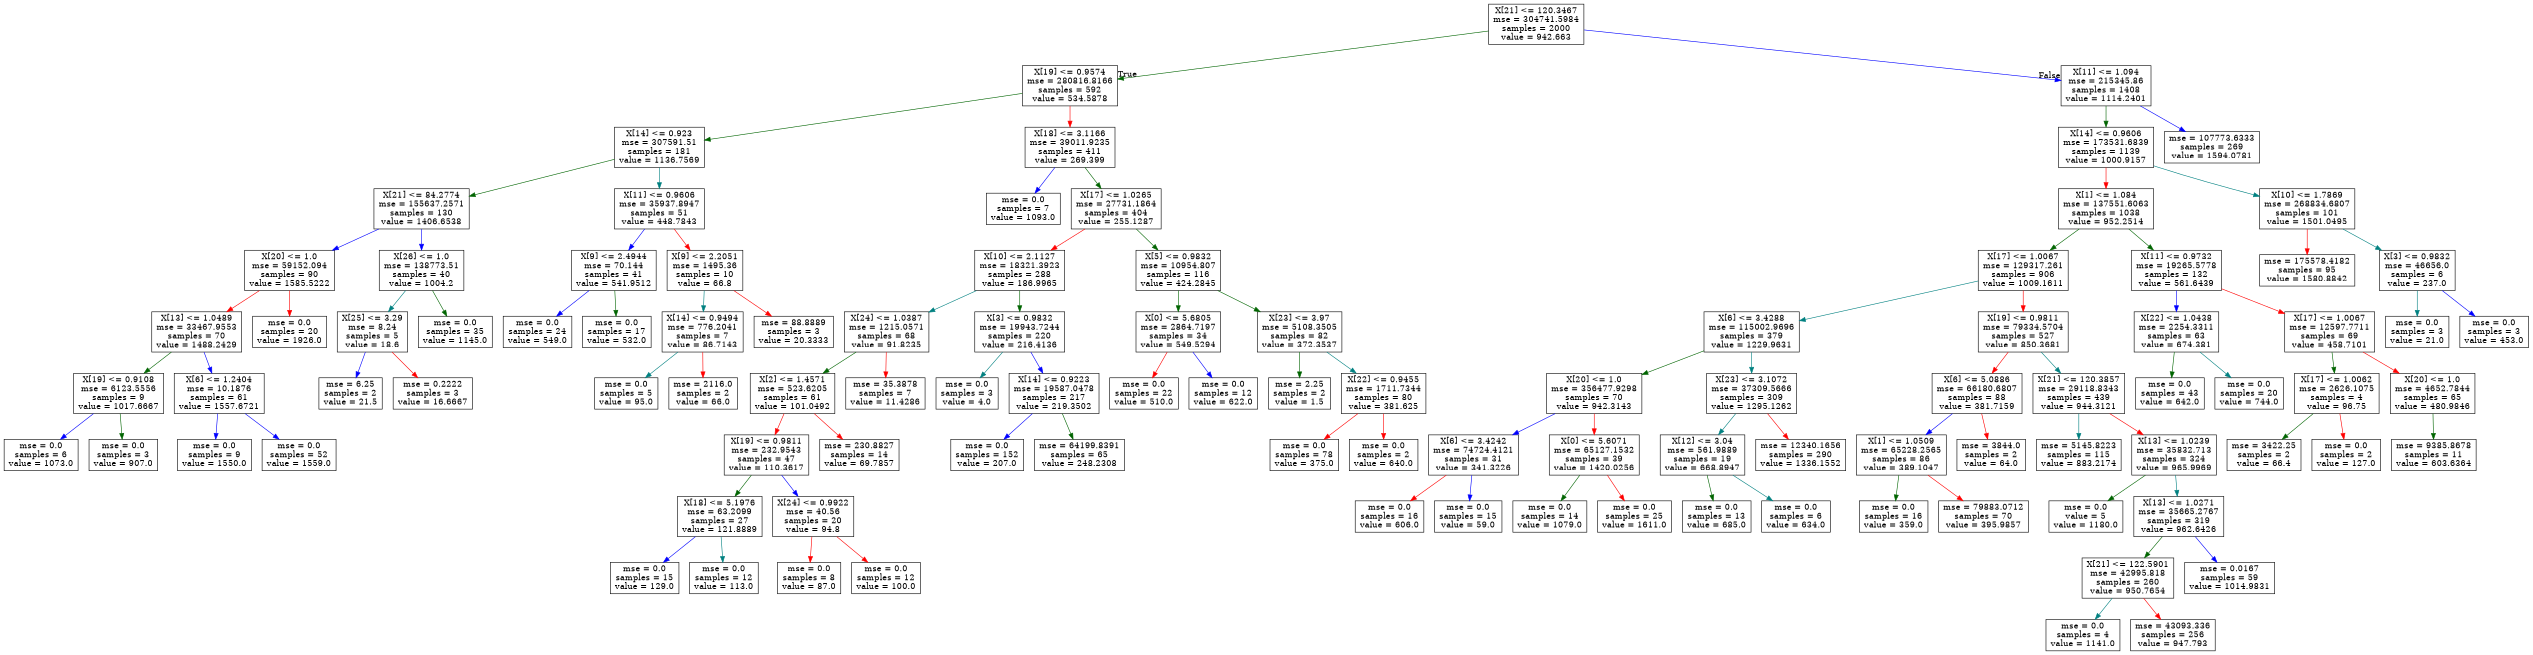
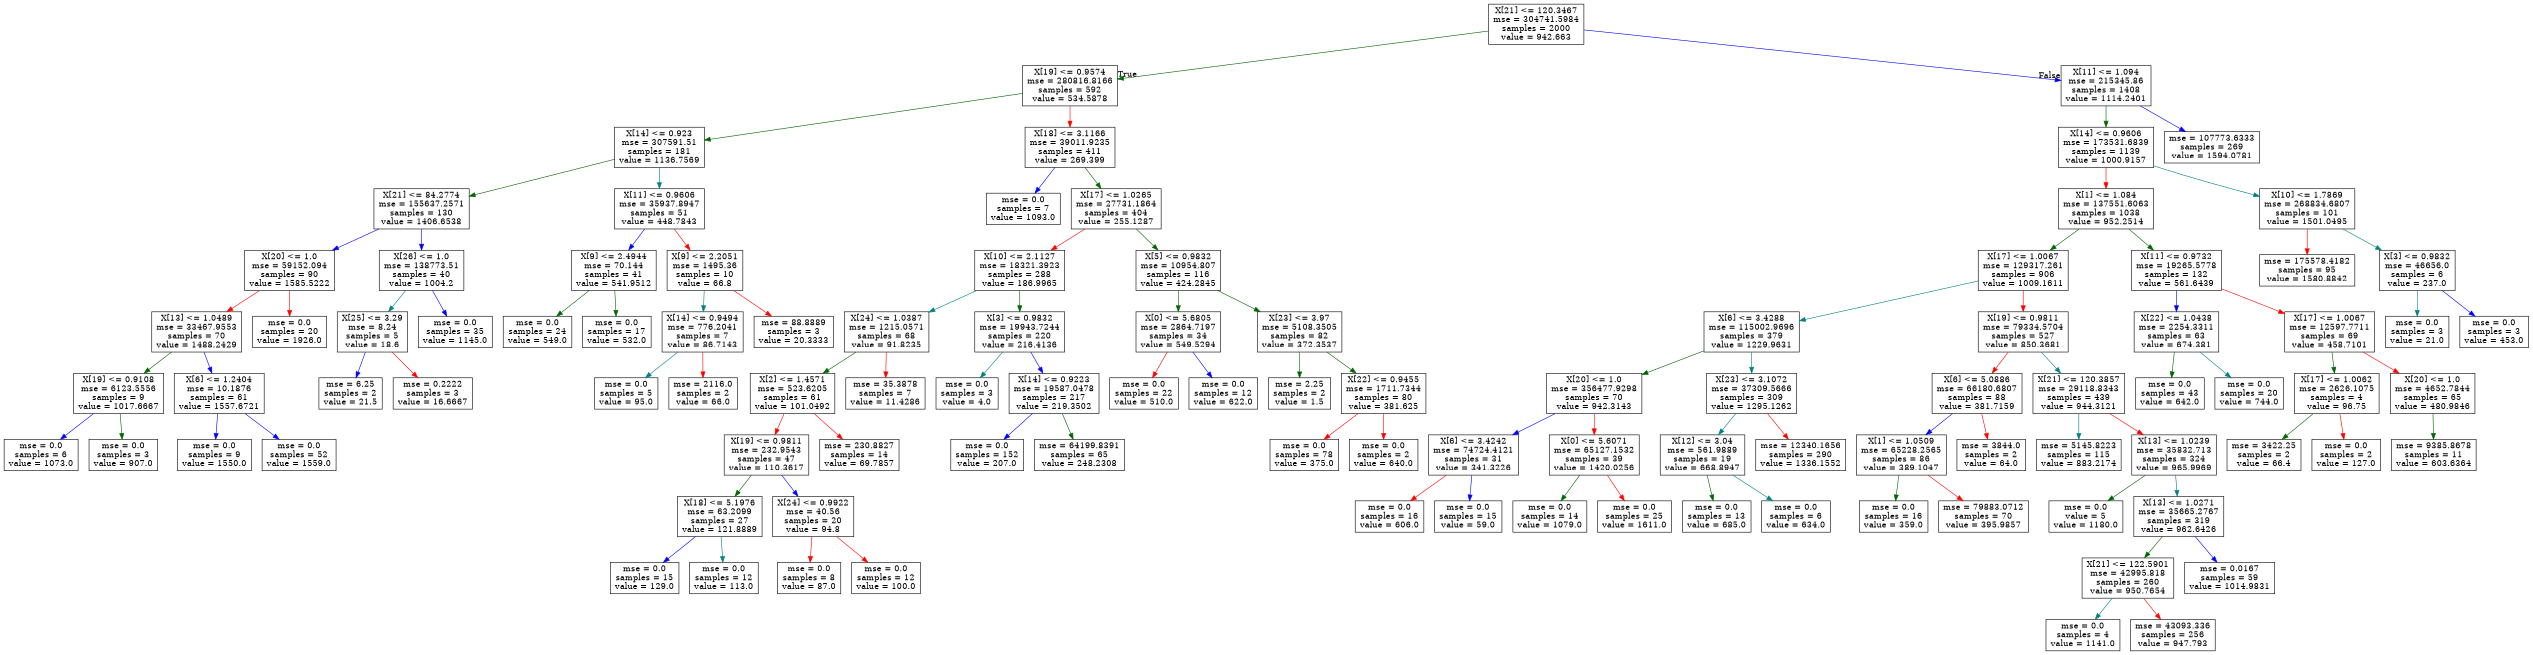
edge "X[26] <= 1.0 mse = 138773.51 samples = 40 value = 1004.2" -> "mse = 0.0 samples = 35 value = 1145.0": color darkgreen -> blue
edge "X[9] <= 2.4944 mse = 70.144 samples = 41 value = 541.9512" -> "mse = 0.0 samples = 24 value = 549.0": color blue -> darkgreen
edge "X[23] <= 3.97 mse = 5108.3505 samples = 82 value = 372.3537" -> "X[22] <= 0.9455 mse = 1711.7344 samples = 80 value = 381.625": color teal -> darkgreen
